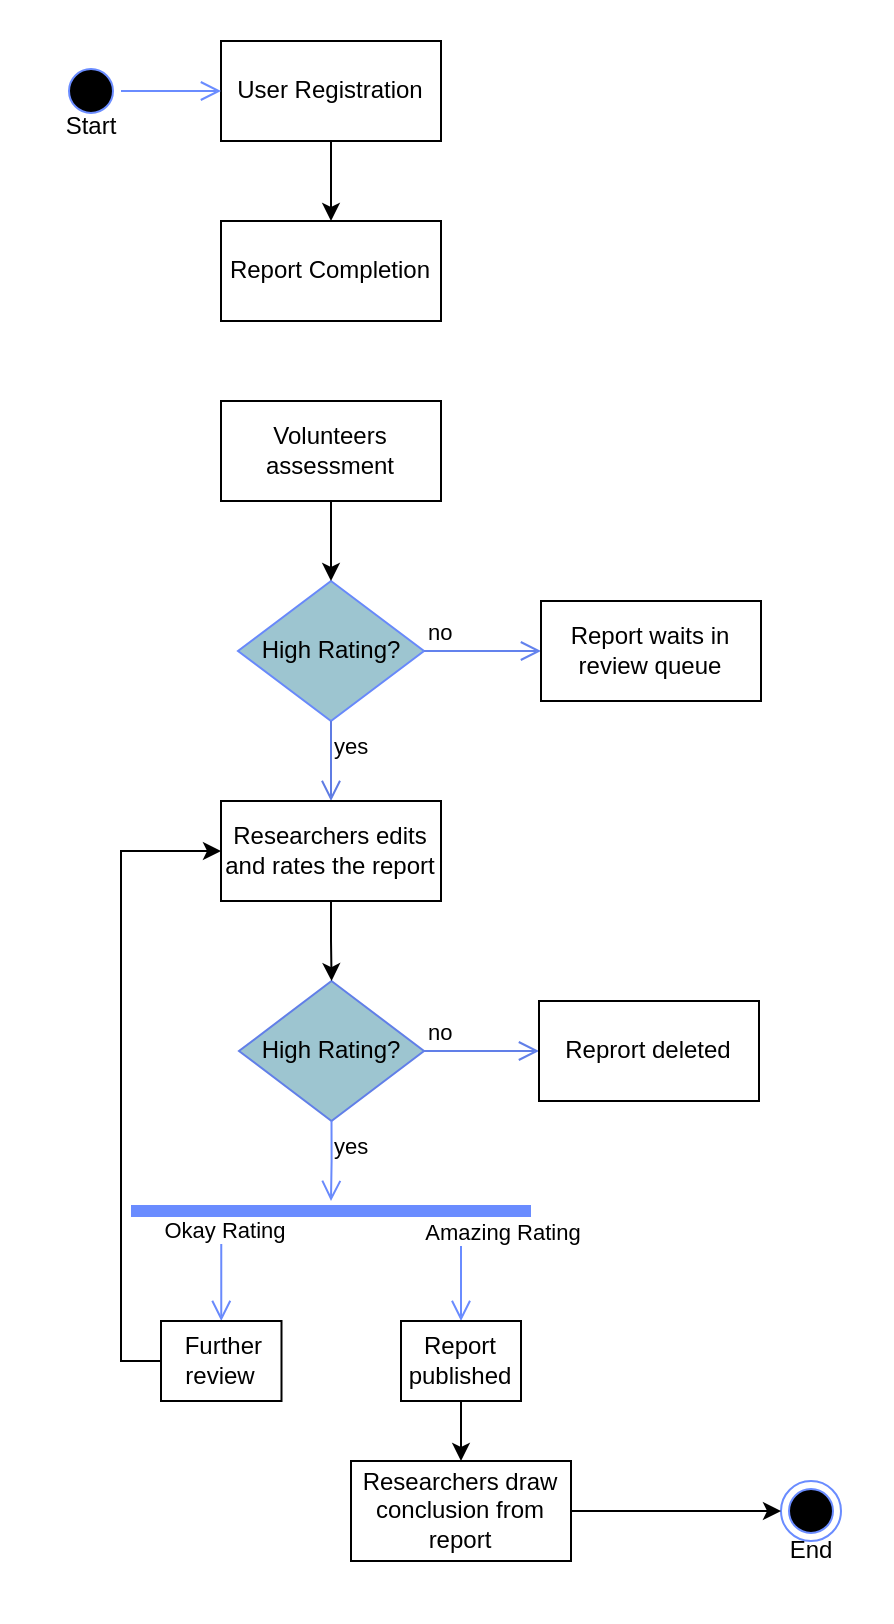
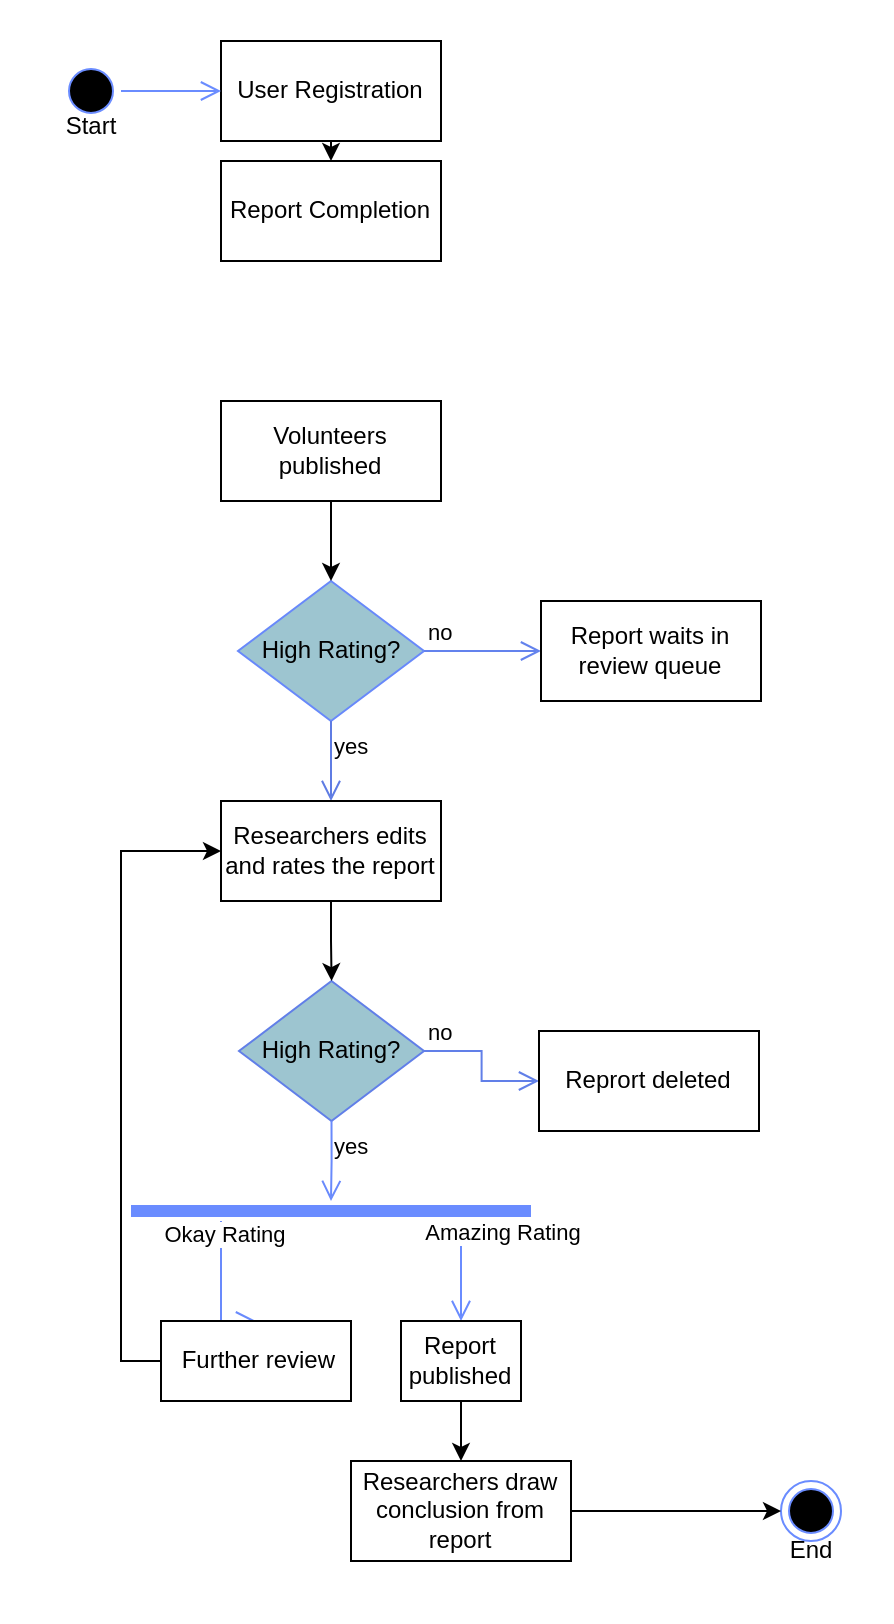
node "Report Completion": moved (331, 271) -> (331, 211)
node "Volunteers assessment": label "Volunteers assessment" -> "Volunteers published"
node "Reprort deleted": moved (649, 1051) -> (649, 1081)
node "Further review": size 121x80 -> 190x80
